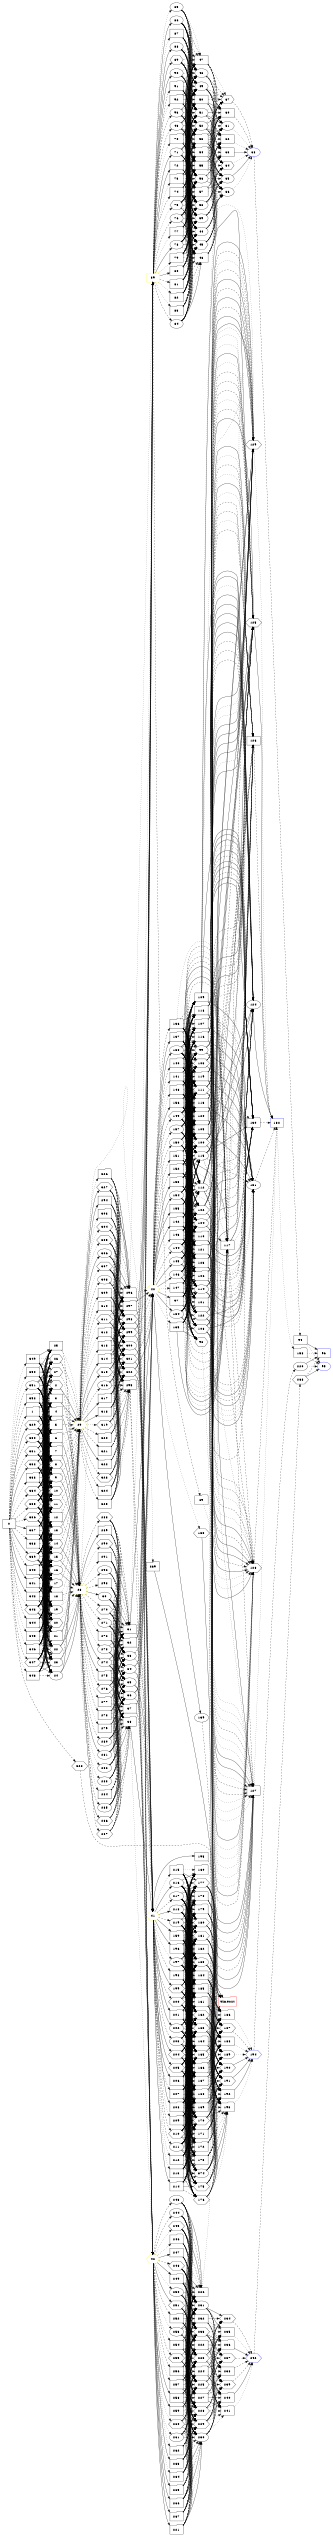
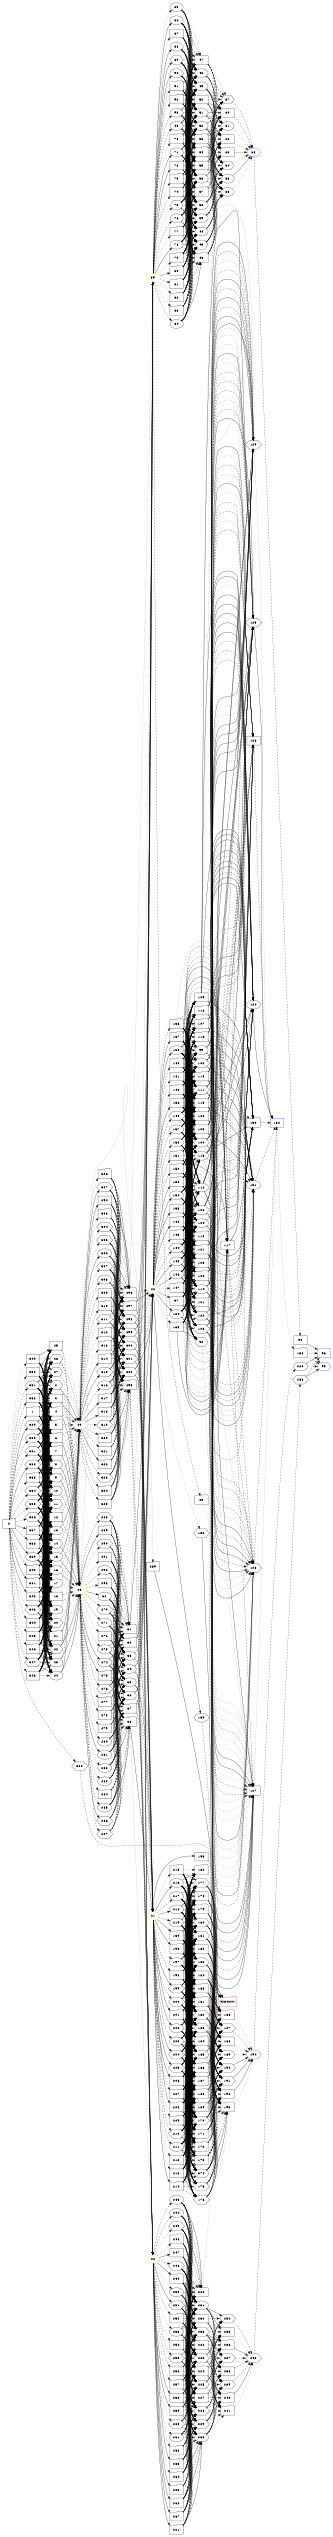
edge "112" -> "117": now "150" -> "117"
edge "202" -> "164": removed
